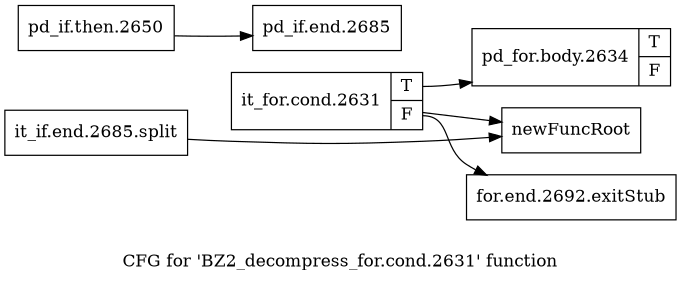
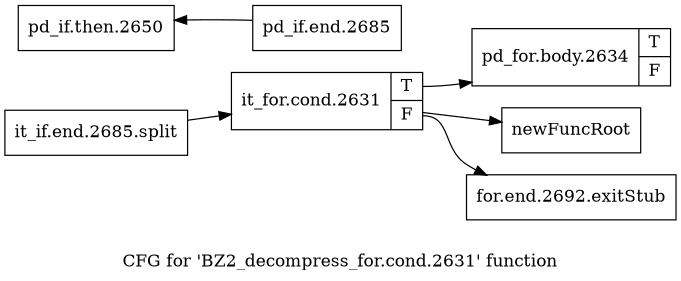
edge "pd_if.then.2650" -> "pd_if.end.2685": reversed
edge "it_if.end.2685.split" -> "newFuncRoot": now "it_if.end.2685.split" -> "it_for.cond.2631"
